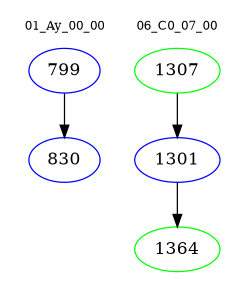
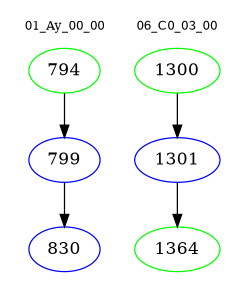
cluster "06_C0_07_00": label "06_C0_07_00" -> "06_C0_03_00"
node "794": added
node "1307": label "1307" -> "1300"
